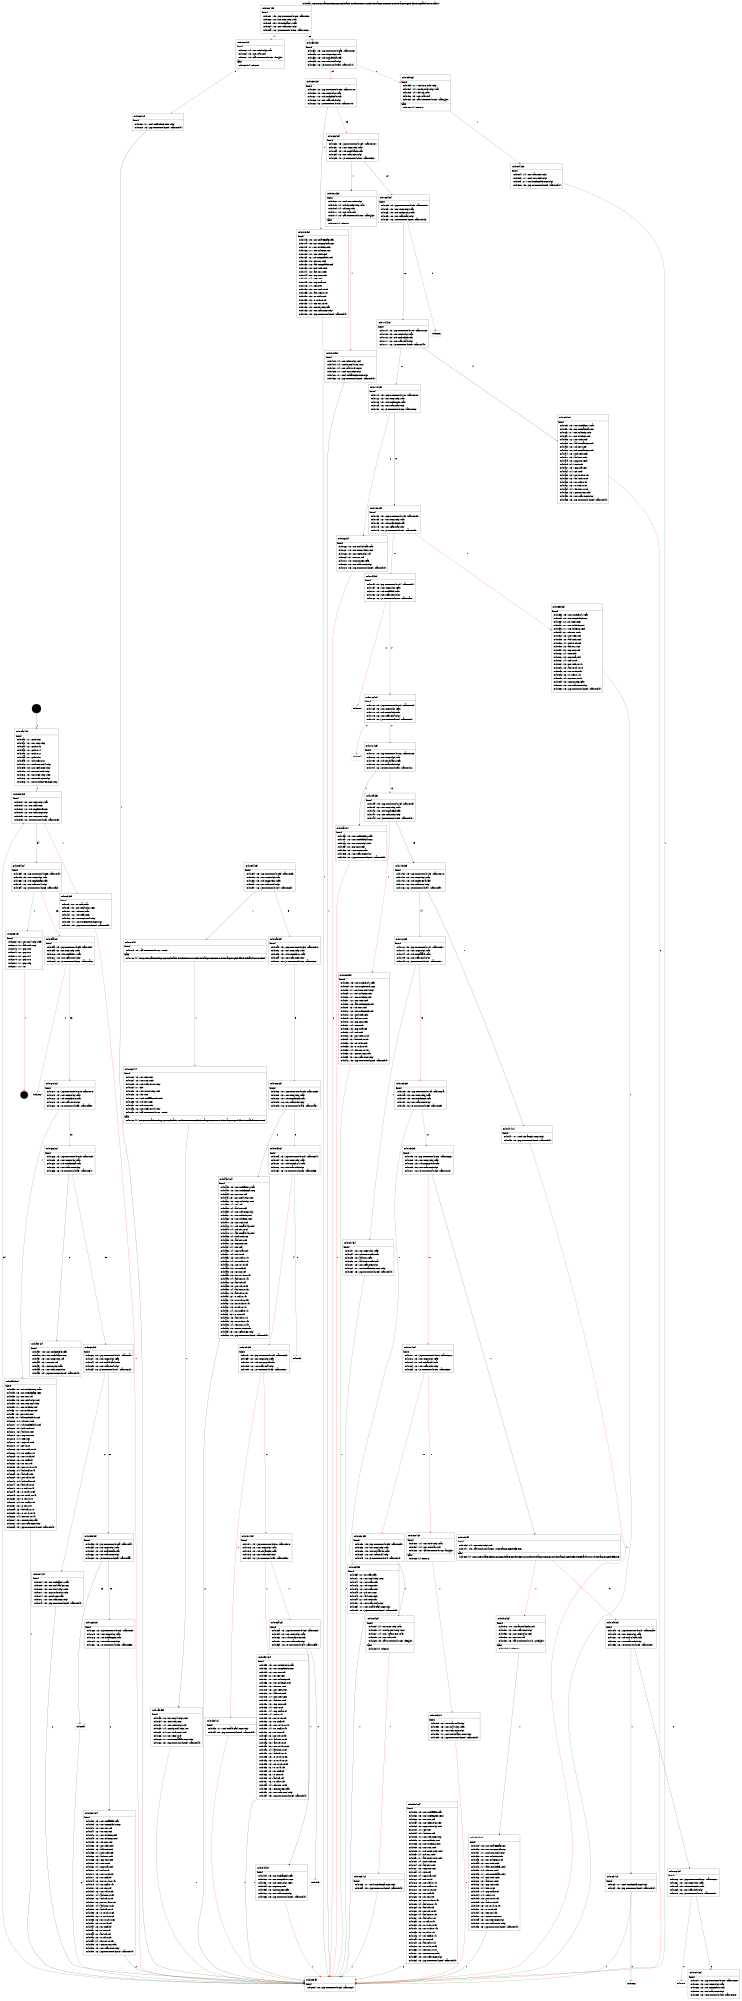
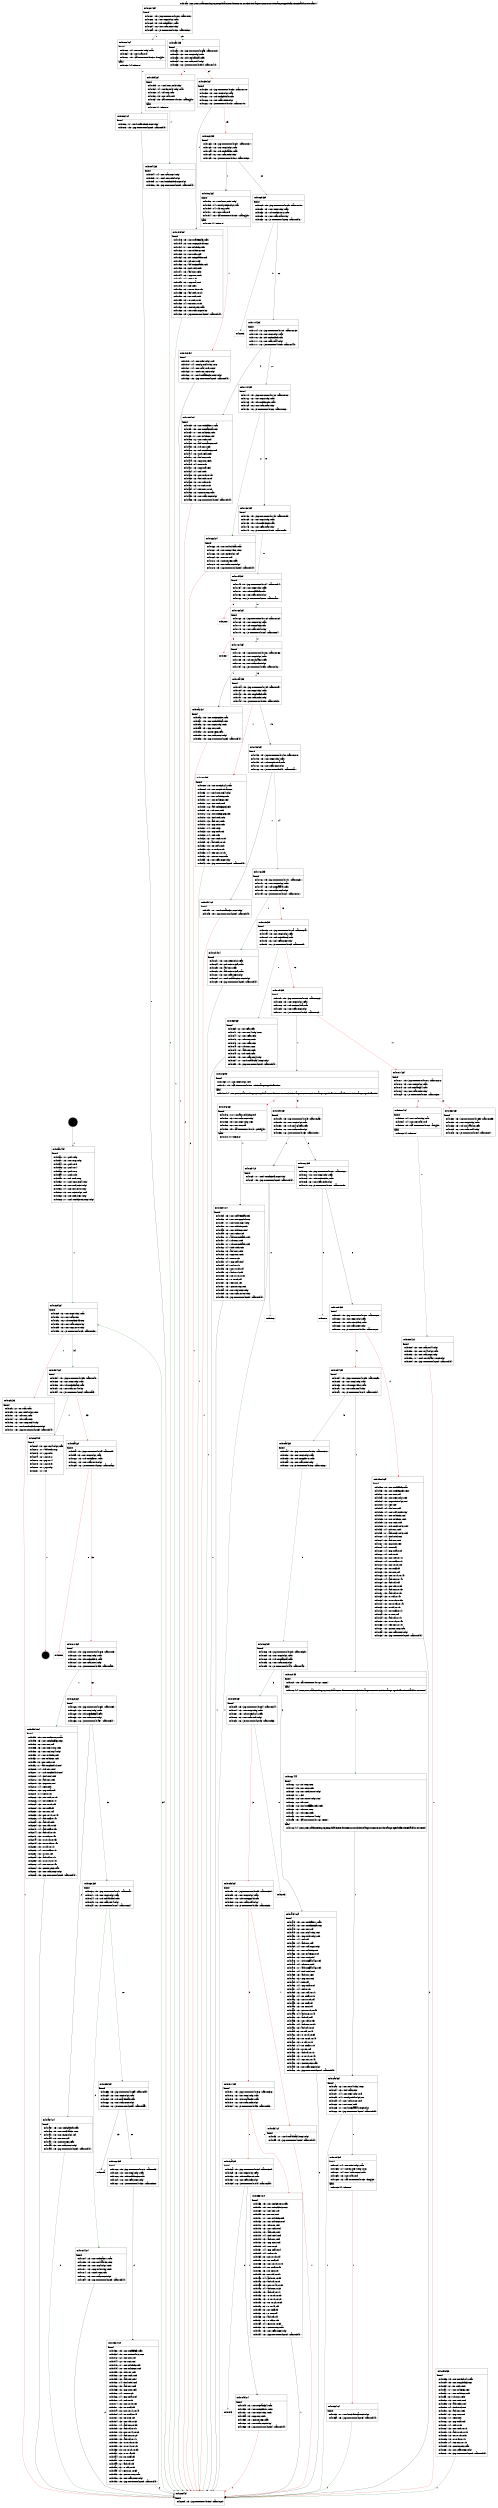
edge "0x401736 [25]" -> "0x401e95 [83]": removed, label "1"
edge "0x4018df [25]" -> "0x4018f8 [25]": label " 4" -> " 3"
edge "0x40187b [25]" -> "0x401894 [25]": added, label "6"
edge "0x40187b [25]" -> "0x401bbe [164]": added, label "2"
edge "0x401830 [25]" -> "0x401e1f [20]": now "0x401cae [35]" -> "0x401e1f [20]"
edge "0x40209a" -> "0x4020ed [5]": now "0x401ae7 [27]" -> "0x4020ed [5]"
